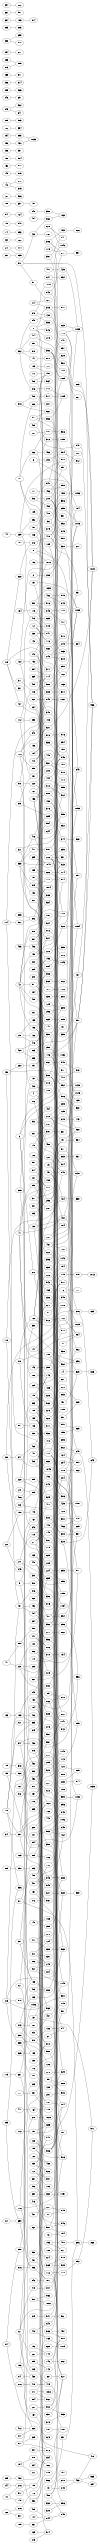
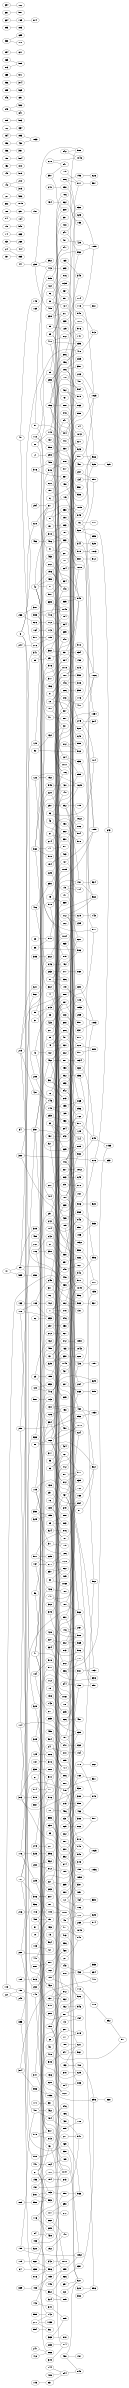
node "779": removed
node "141": added
edge "769" -- "1015": now "769" -- "999"
